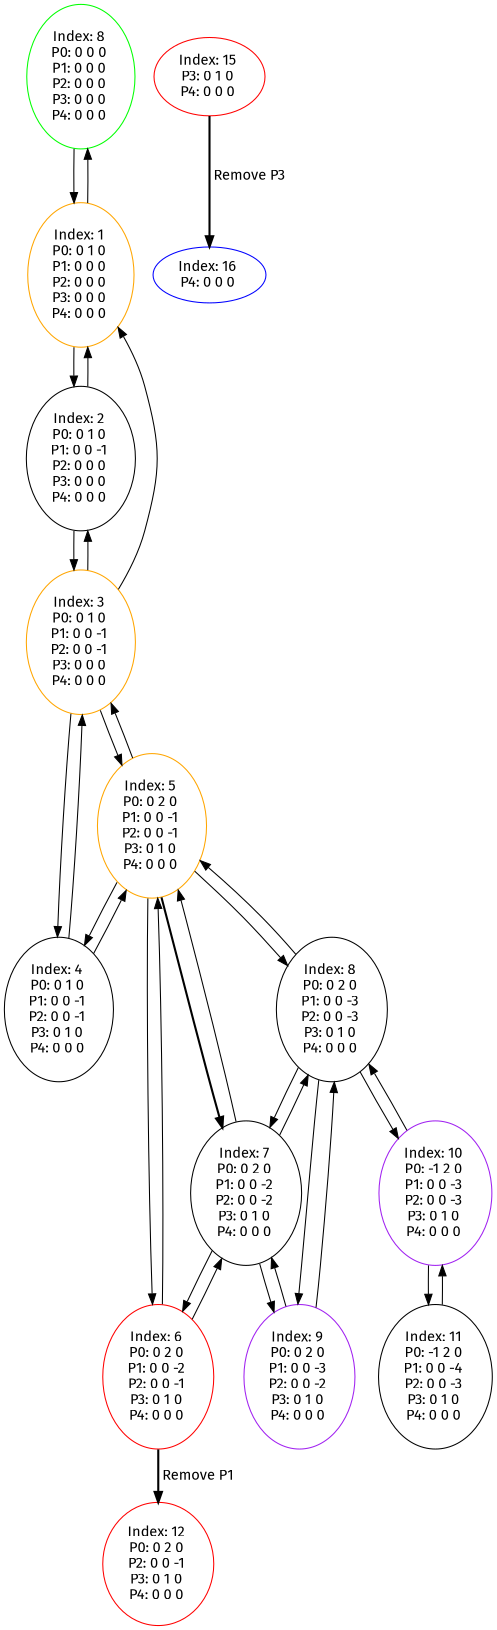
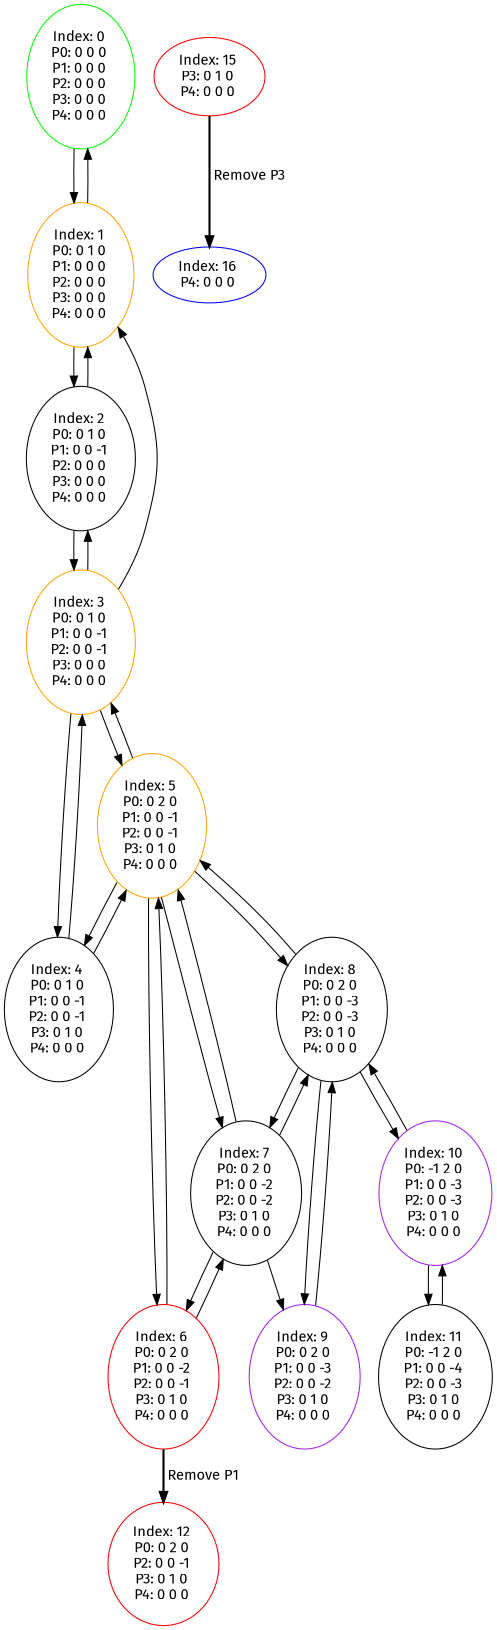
node "Index: 8 P0: 0 0 0 P1: 0 0 0 P2: 0 0 0 P3: 0 0 0 P4: 0 0 0": label "Index: 8 P0: 0 0 0 P1: 0 0 0 P2: 0 0 0 P3: 0 0 0 P4: 0 0 0" -> "Index: 0 P0: 0 0 0 P1: 0 0 0 P2: 0 0 0 P3: 0 0 0 P4: 0 0 0"
edge "Index: 5 P0: 0 2 0 P1: 0 0 -1 P2: 0 0 -1 P3: 0 1 0 P4: 0 0 0" -> "Index: 7 P0: 0 2 0 P1: 0 0 -2 P2: 0 0 -2 P3: 0 1 0 P4: 0 0 0": style bold -> solid
edge "Index: 9 P0: 0 2 0 P1: 0 0 -3 P2: 0 0 -2 P3: 0 1 0 P4: 0 0 0" -> "Index: 7 P0: 0 2 0 P1: 0 0 -2 P2: 0 0 -2 P3: 0 1 0 P4: 0 0 0": removed
